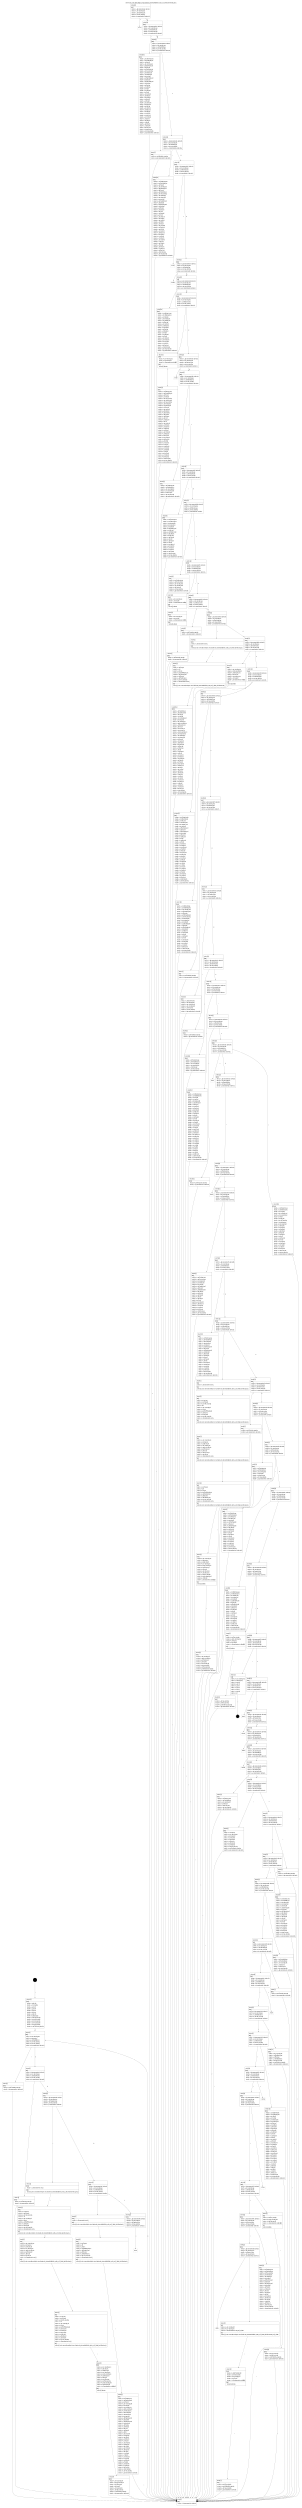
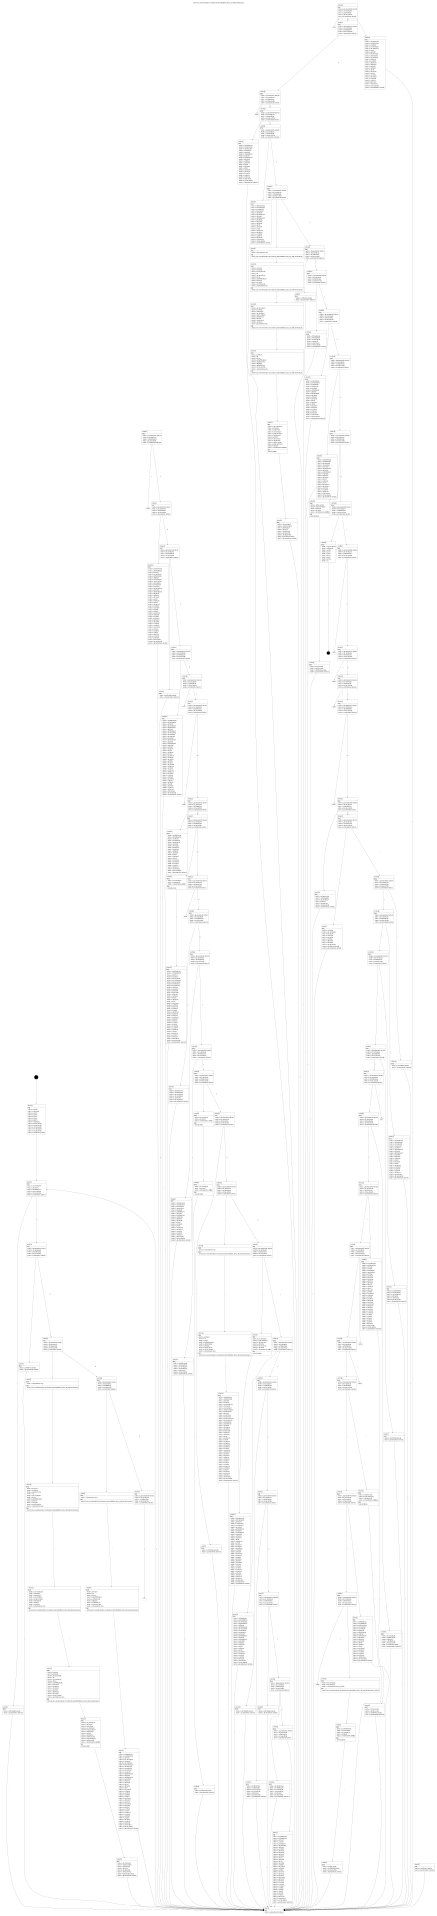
node "0x401c6a [28]": removed
